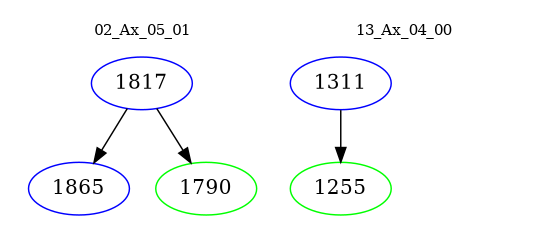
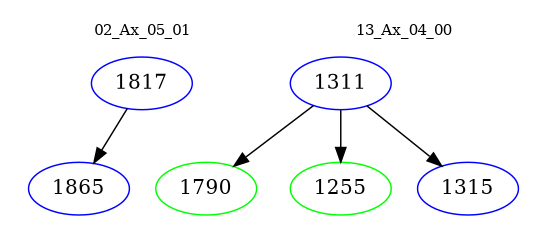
edge "1817" -> "1790": now "1311" -> "1790"
node "1315": added
